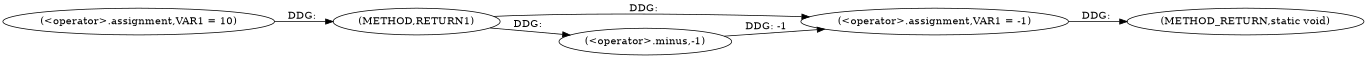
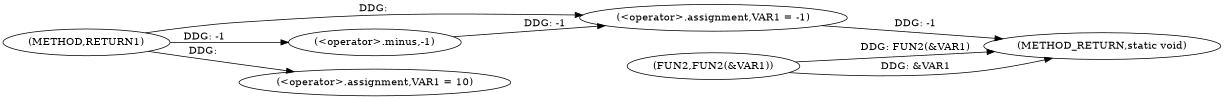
edge "(<operator>.assignment,VAR1 = -1)" -> "(METHOD_RETURN,static void)": label "DDG: " -> "DDG: -1"
edge "(<operator>.assignment,VAR1 = 10)" -> "(METHOD,RETURN1)": reversed
edge "(METHOD,RETURN1)" -> "(<operator>.minus,-1)": label "DDG: " -> "DDG: -1"
node "(FUN2,FUN2(&VAR1))": added
